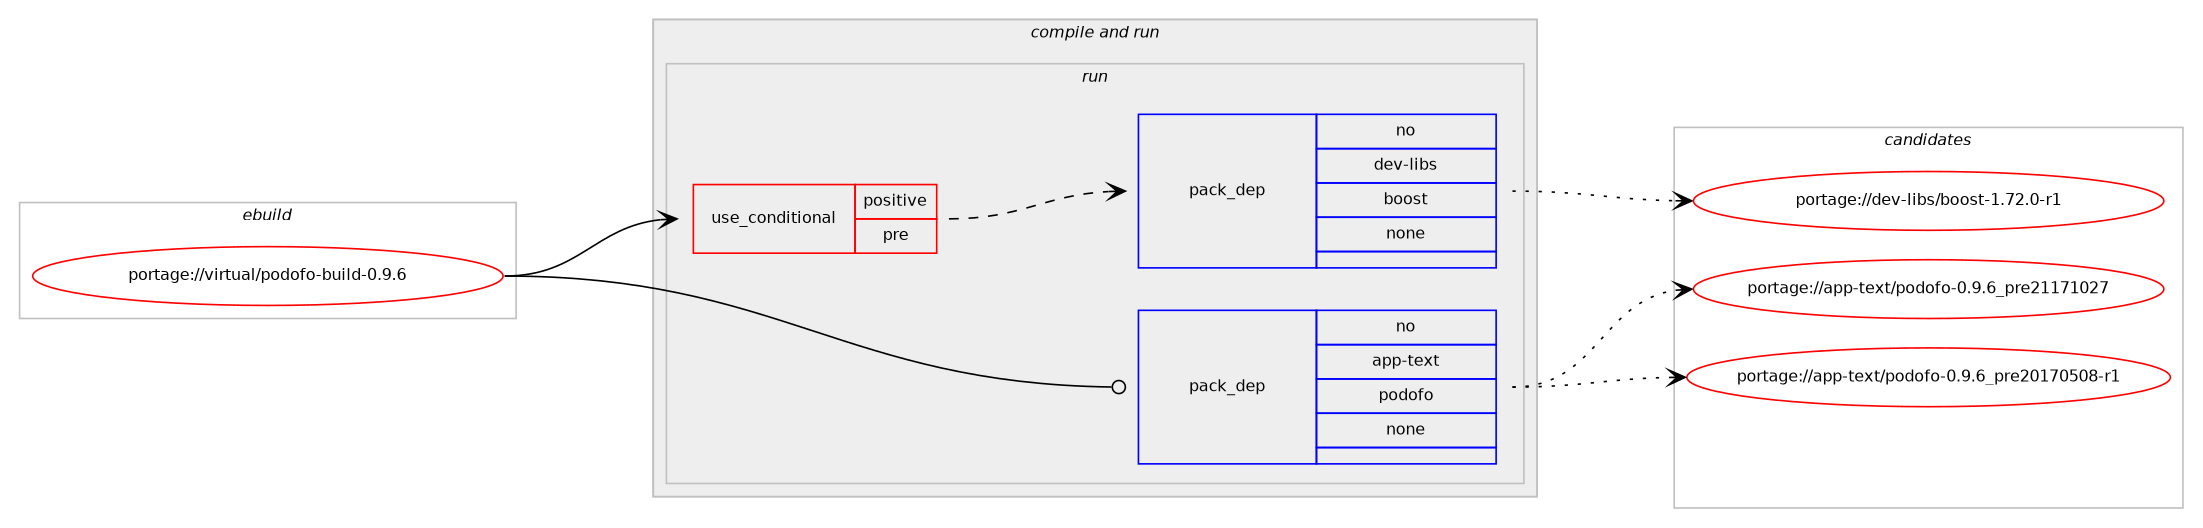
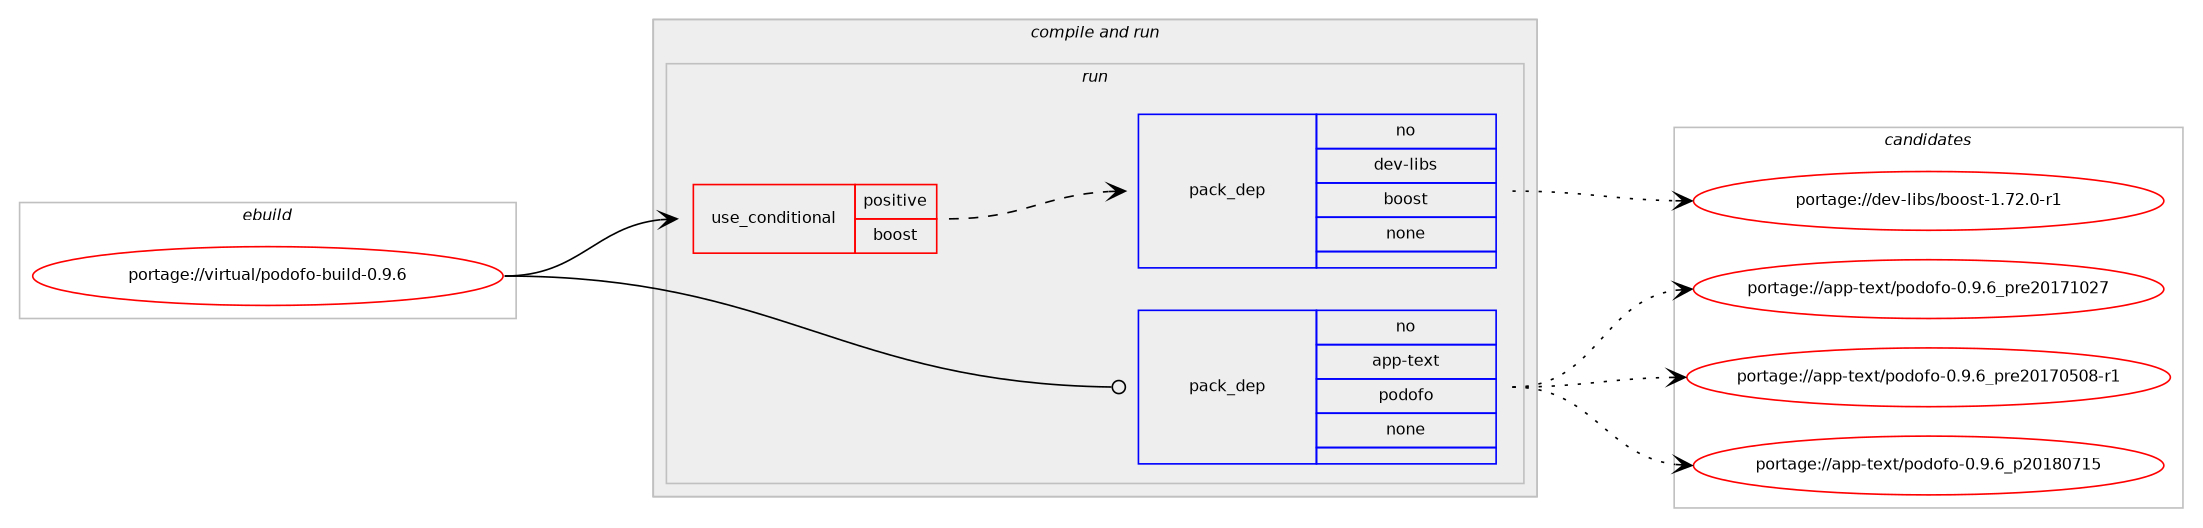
node "use_conditional": text "pre" -> "boost"
node "portage://app-text/podofo-0.9.6_pre21171027": label "portage://app-text/podofo-0.9.6_pre21171027" -> "portage://app-text/podofo-0.9.6_pre20171027"
node "portage://app-text/podofo-0.9.6_p20180715": added
